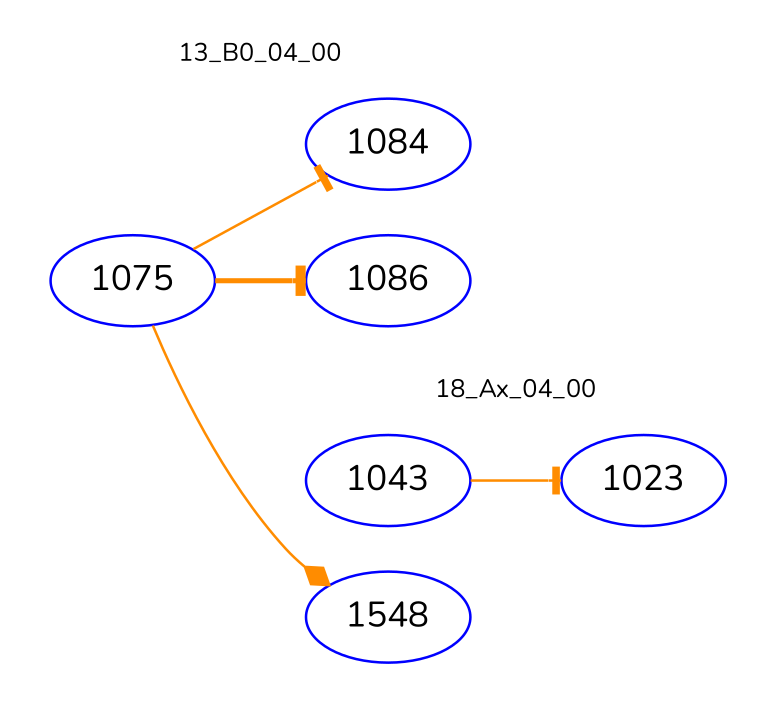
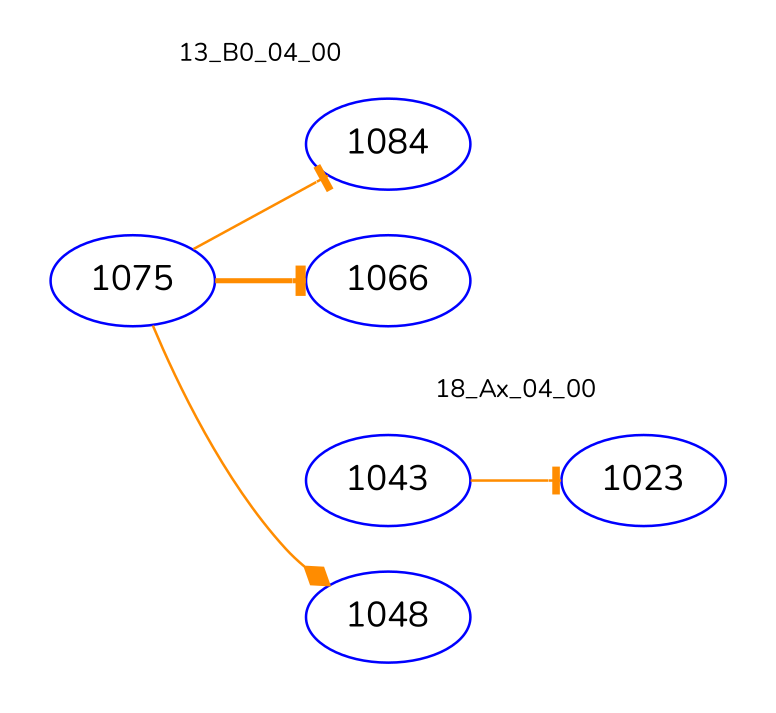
node "1086": label "1086" -> "1066"
node "1548": label "1548" -> "1048"
